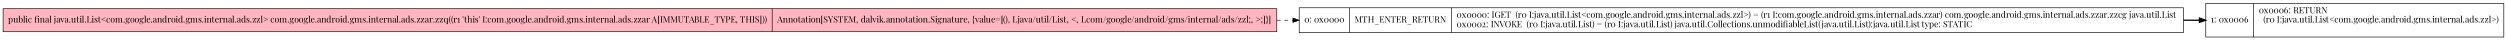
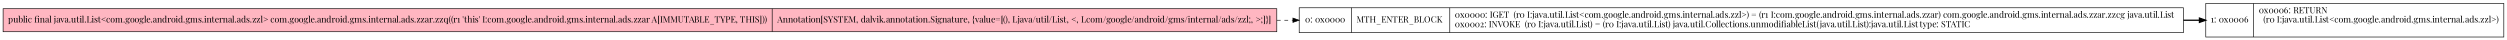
node "0: 0x0000": text "MTH_ENTER_RETURN" -> "MTH_ENTER_BLOCK"
